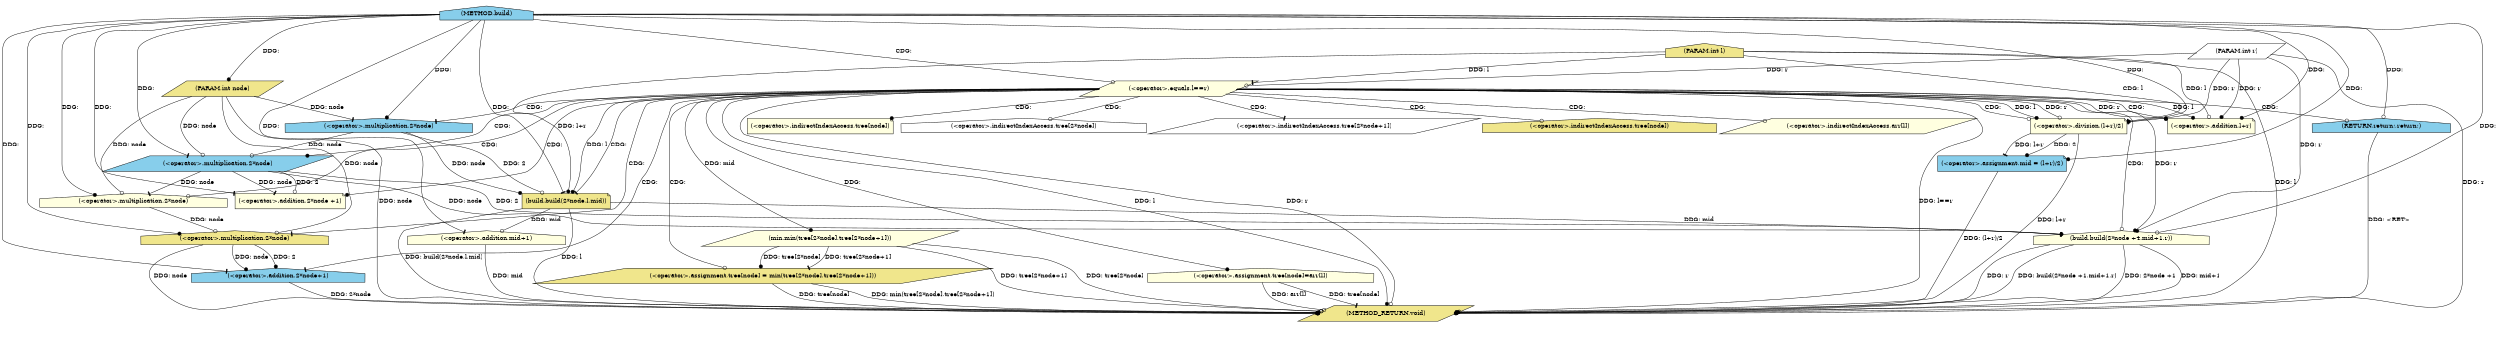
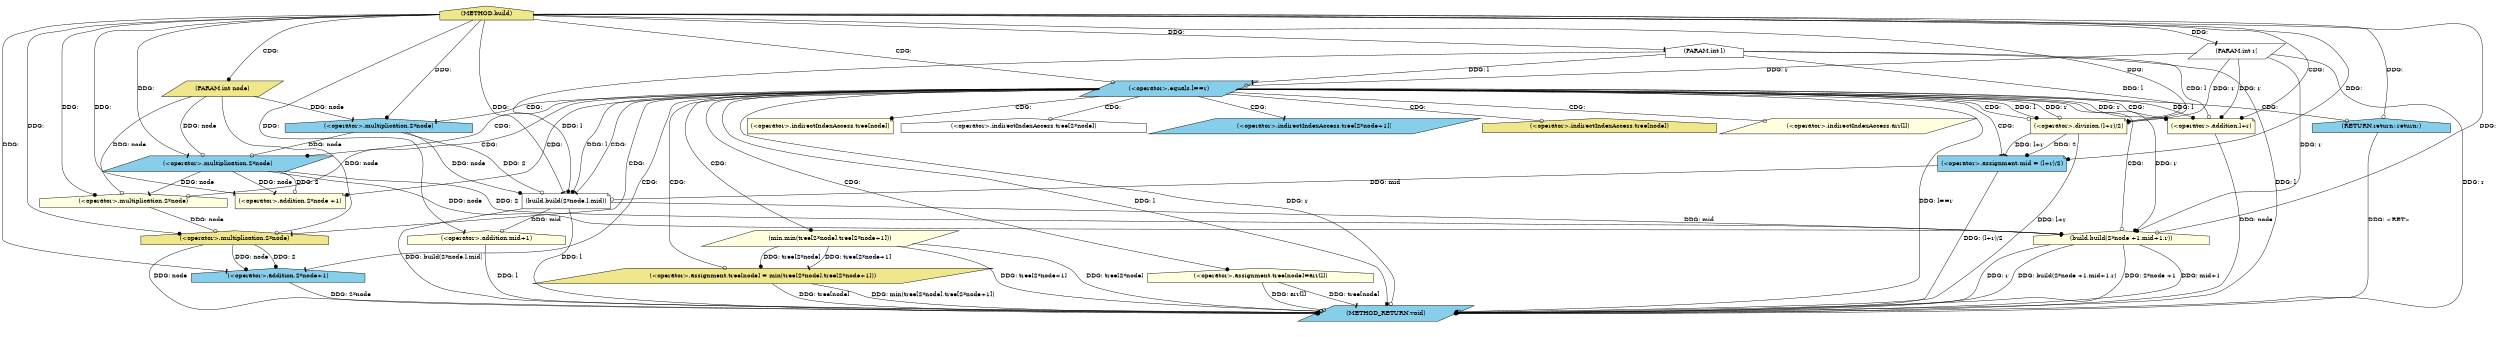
node "(METHOD,build)": fillcolor skyblue -> khaki
edge "(METHOD,build)" -> "(PARAM,int r)": added, label "DDG:"
edge "(METHOD,build)" -> "(PARAM,int l)": added, label "DDG:"
edge "(METHOD,build)" -> "(PARAM,int node)": label "DDG: " -> "CDG: "
node "(PARAM,int l)": fillcolor khaki -> white
edge "(METHOD,build)" -> "(<operator>.addition,l+r)": label "DDG: " -> "CDG: "
node "(<operator>.equals,l==r)": fillcolor lightyellow -> skyblue
edge "(PARAM,int l)" -> "(<operator>.division,(l+r)/2)": label "CDG: l" -> "DDG: l"
edge "(PARAM,int l)" -> "(<operator>.addition,l+r)": label "DDG: l" -> "CDG: l"
edge "(<operator>.equals,l==r)" -> "(<operator>.assignment,mid = (l+r)/2)": added, label "CDG:"
edge "(PARAM,int l)" -> "(build,build(2*node,l,mid))": label "DDG: l+r" -> "DDG: l"
node "(<operator>.indirectIndexAccess,tree[2*node+1])": fillcolor white -> skyblue
edge "(<operator>.equals,l==r)" -> "(min,min(tree[2*node],tree[2*node+1]))": label "DDG: mid" -> "CDG: "
edge "(<operator>.equals,l==r)" -> "(<operator>.assignment,tree[node]=arr[l])": label "DDG: " -> "CDG: "
edge "(<operator>.assignment,mid = (l+r)/2)" -> "(build,build(2*node,l,mid))": added, label "DDG: mid"
node "(build,build(2*node,l,mid))": fillcolor khaki -> white
node "(build,build(2*node +4,mid+1,r))": label "(build,build(2*node +4,mid+1,r))" -> "(build,build(2*node +1,mid+1,r))"
edge "(<operator>.addition,mid+1)" -> "(METHOD_RETURN,void)": label "DDG: mid" -> "DDG: l"
edge "(<operator>.division,(l+r)/2)" -> "(METHOD_RETURN,void)": arrowhead dot -> tee
edge "(PARAM,int node)" -> "(METHOD_RETURN,void)": now "(<operator>.addition,l+r)" -> "(METHOD_RETURN,void)"
node "(METHOD_RETURN,void)": fillcolor khaki -> skyblue
